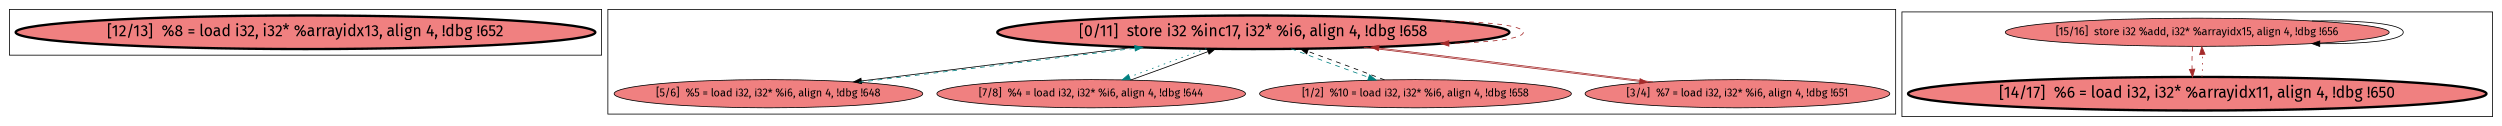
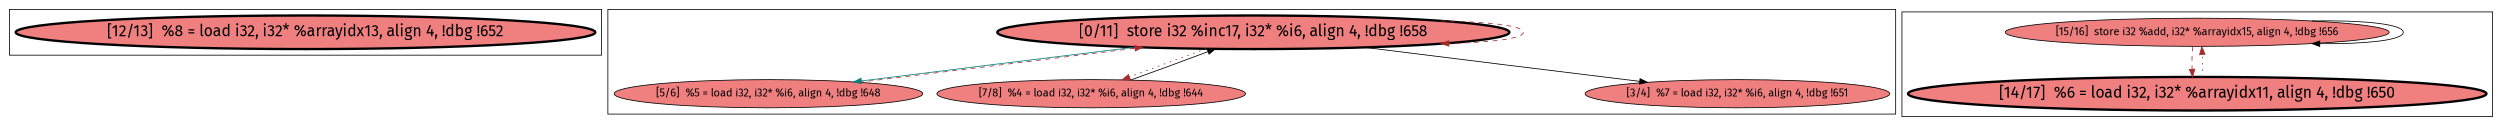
edge "[0/11]  store i32 %inc17, i32* %i6, align 4, !dbg !658" -> "[7/8]  %4 = load i32, i32* %i6, align 4, !dbg !644": color teal -> brown
edge "[0/11]  store i32 %inc17, i32* %i6, align 4, !dbg !658" -> "[5/6]  %5 = load i32, i32* %i6, align 4, !dbg !648": color black -> teal
edge "[0/11]  store i32 %inc17, i32* %i6, align 4, !dbg !658" -> "[3/4]  %7 = load i32, i32* %i6, align 4, !dbg !651": color brown -> black
edge "[5/6]  %5 = load i32, i32* %i6, align 4, !dbg !648" -> "[0/11]  store i32 %inc17, i32* %i6, align 4, !dbg !658": color teal -> brown
edge "[3/4]  %7 = load i32, i32* %i6, align 4, !dbg !651" -> "[0/11]  store i32 %inc17, i32* %i6, align 4, !dbg !658": removed
node "[1/2]  %10 = load i32, i32* %i6, align 4, !dbg !658": removed
